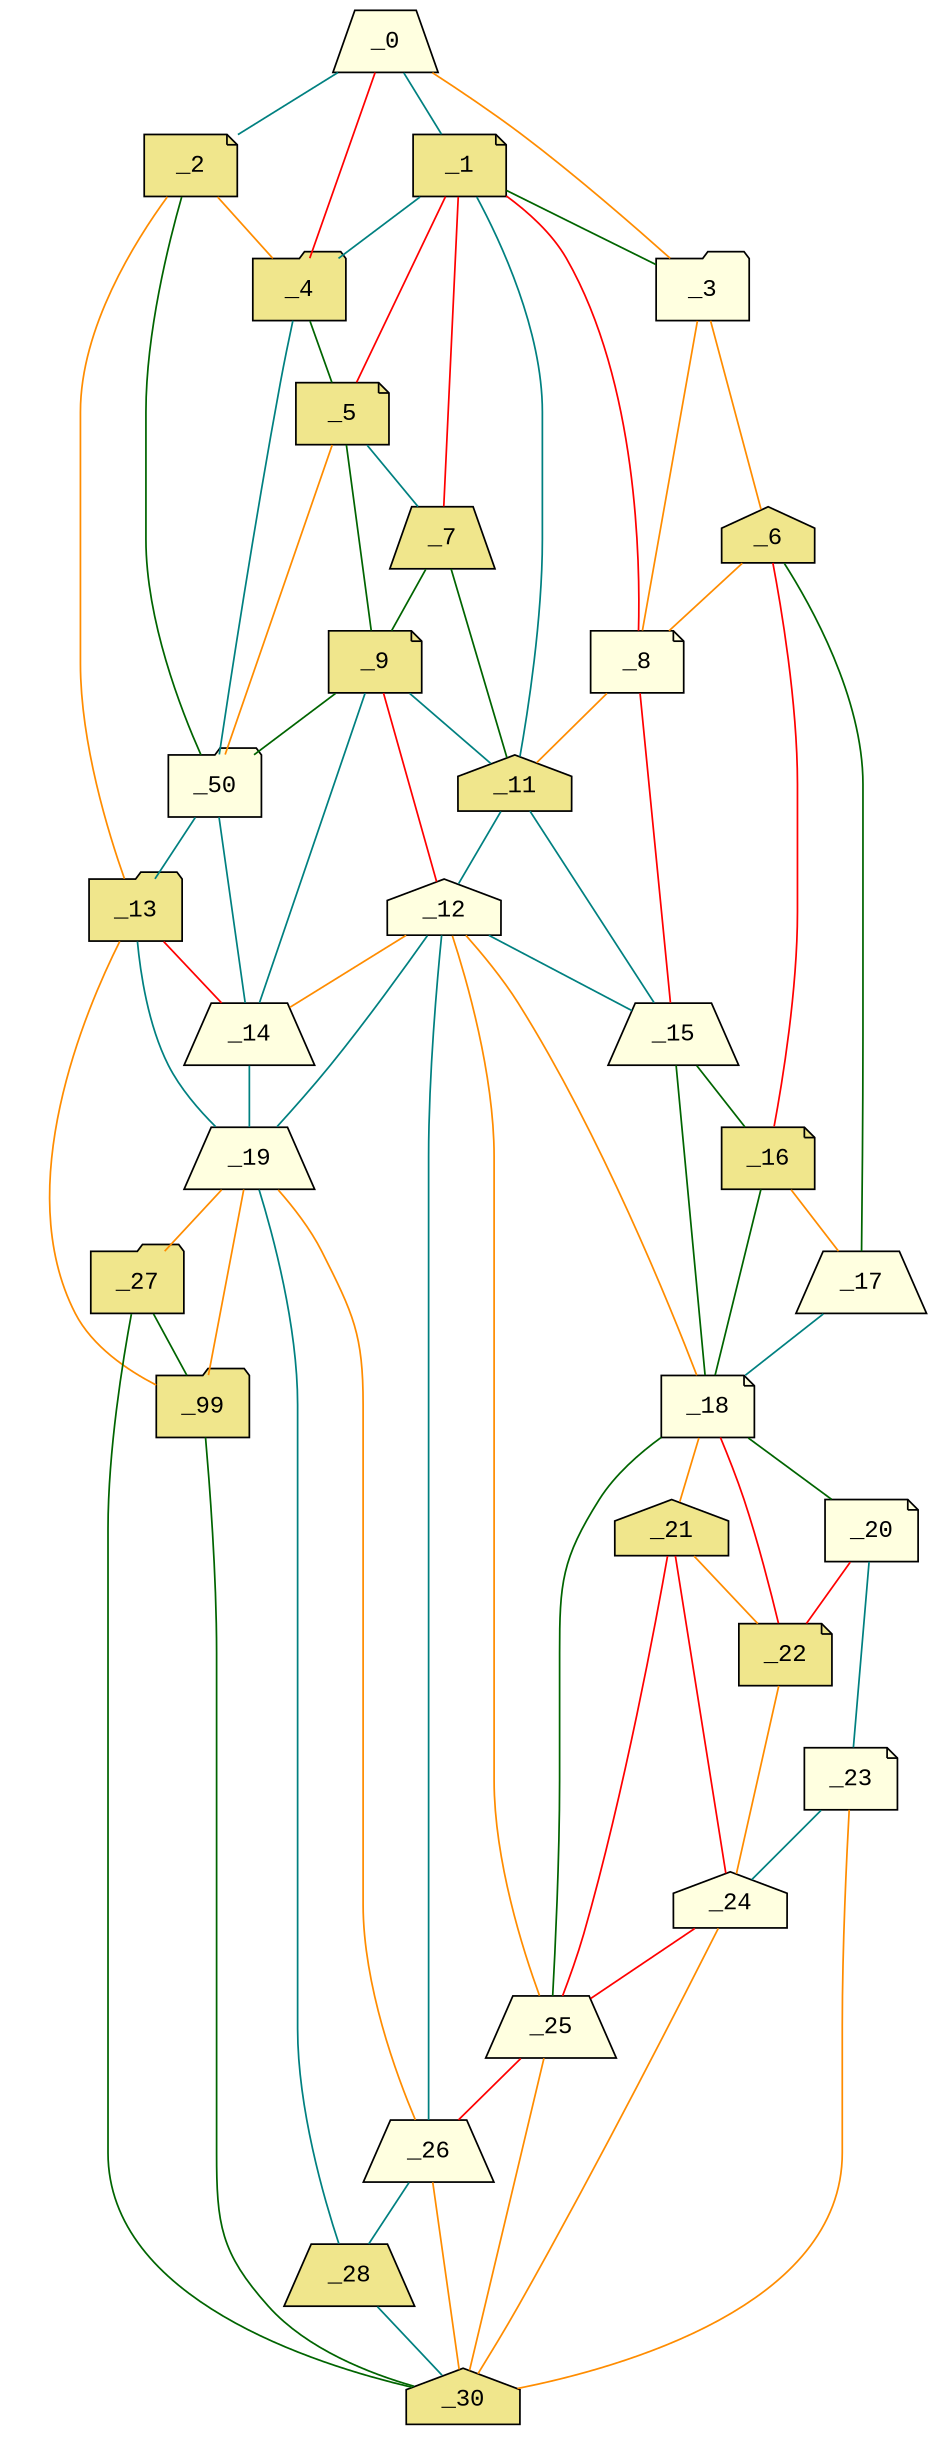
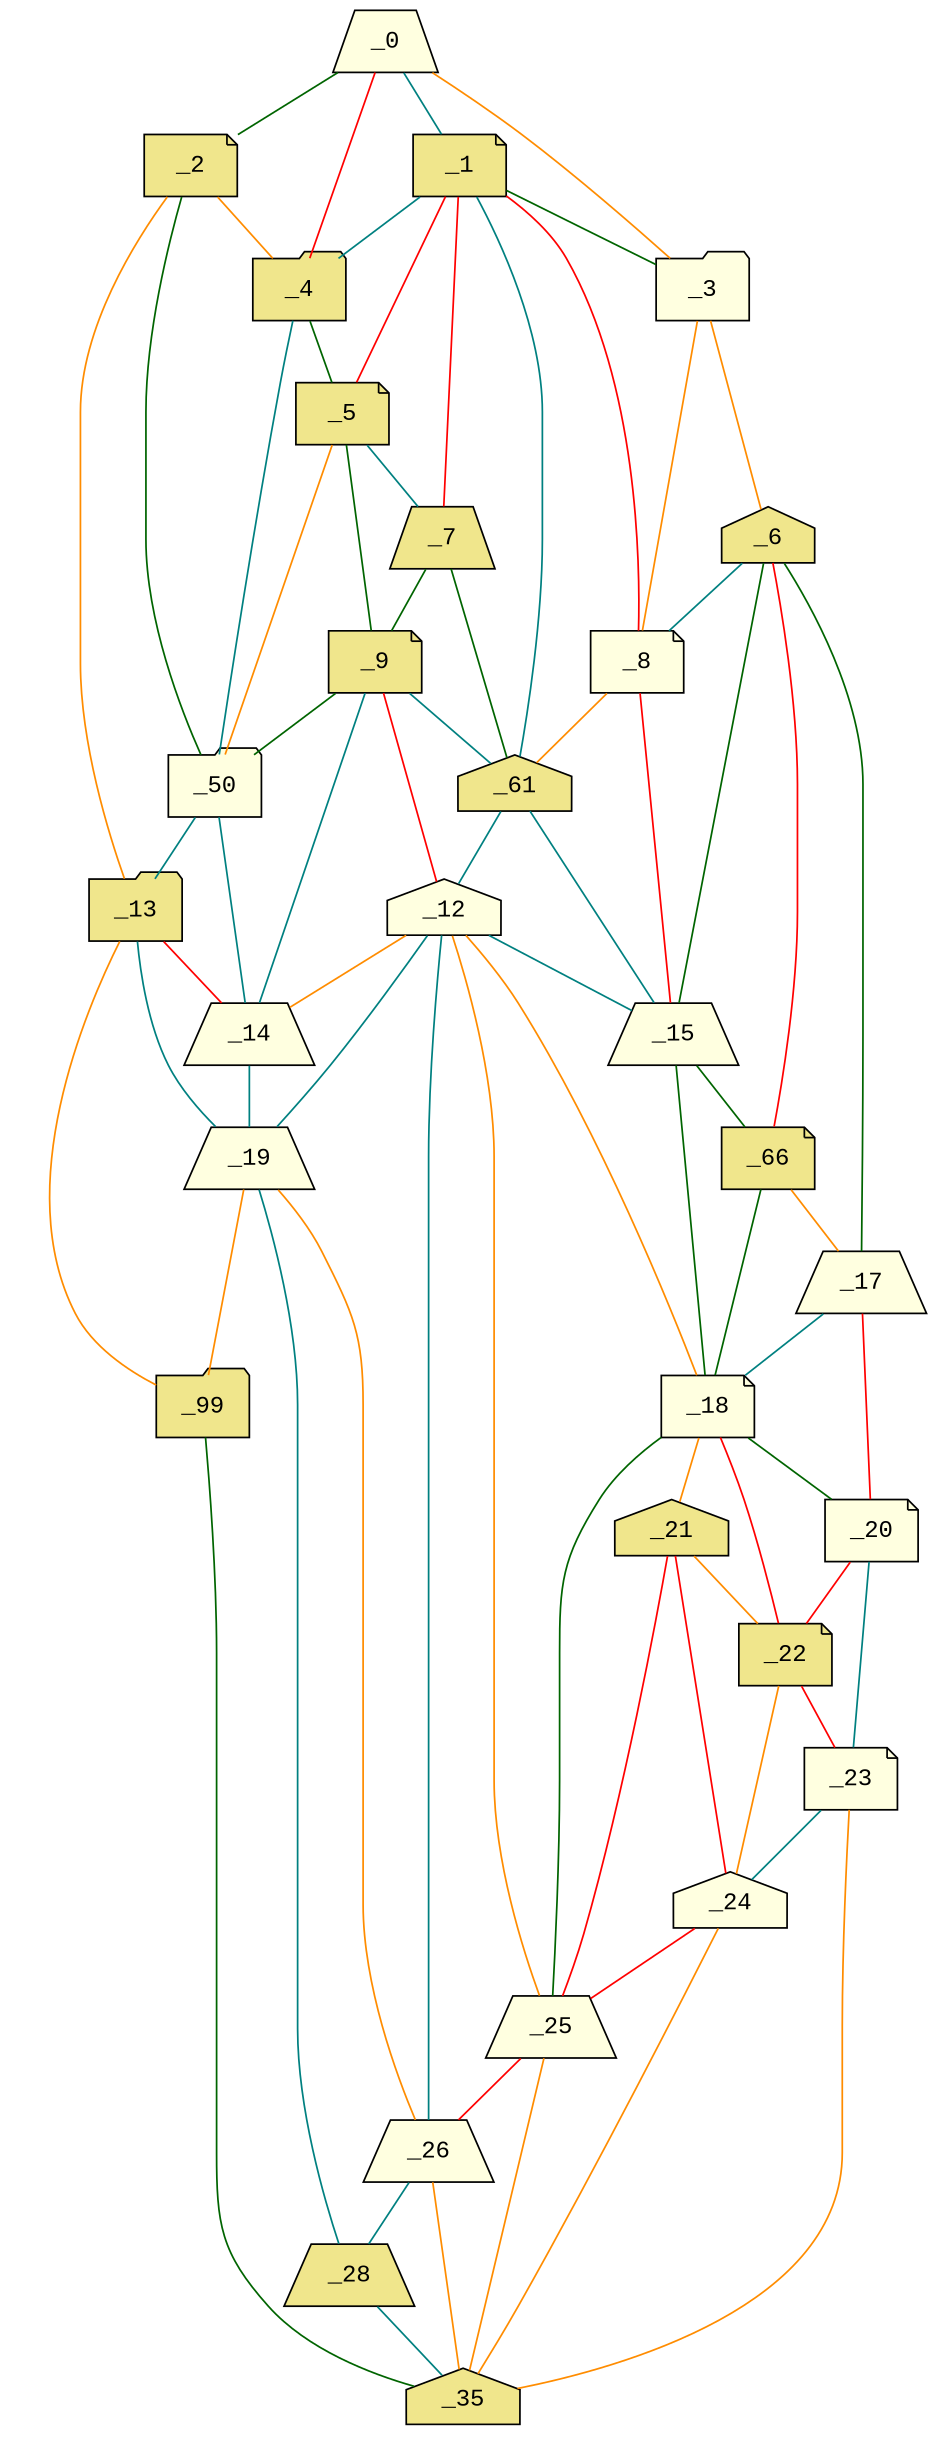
edge "_0" -- "_2": color teal -> darkgreen
edge "_6" -- "_8": color darkorange -> teal
edge "_6" -- "_15": added
node "_11": label "_11" -> "_61"
node "_16": label "_16" -> "_66"
node "_27": removed
edge "_17" -- "_20": added
edge "_22" -- "_23": added
node "_30": label "_30" -> "_35"
